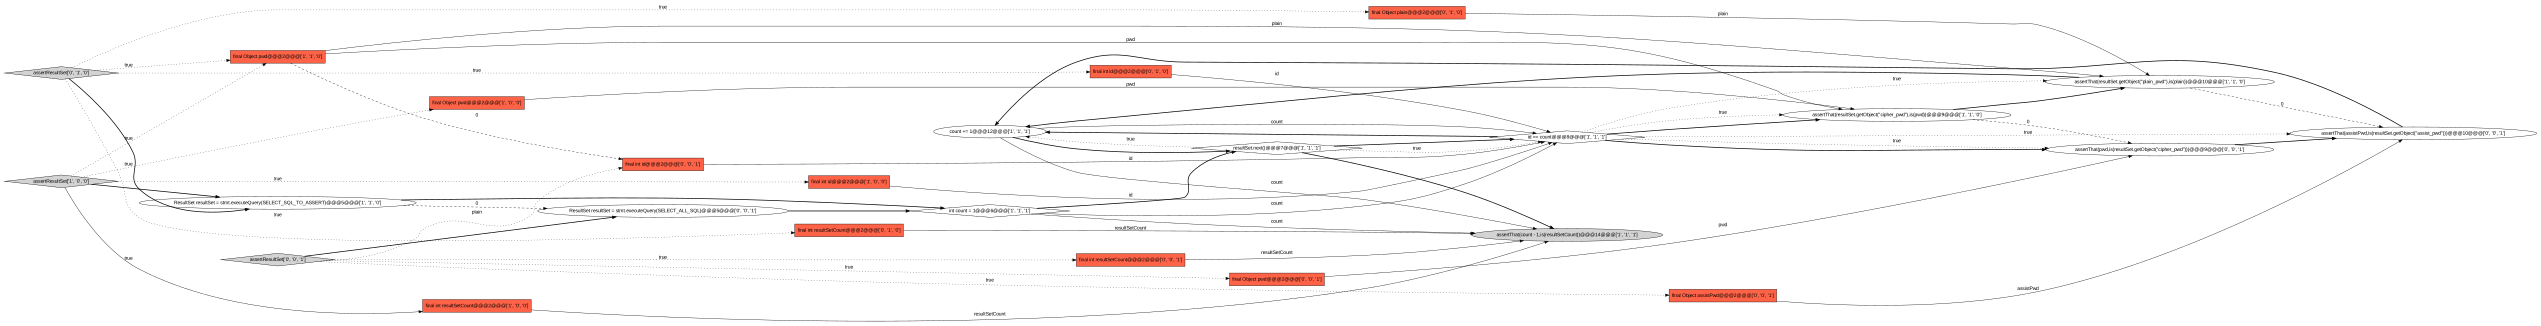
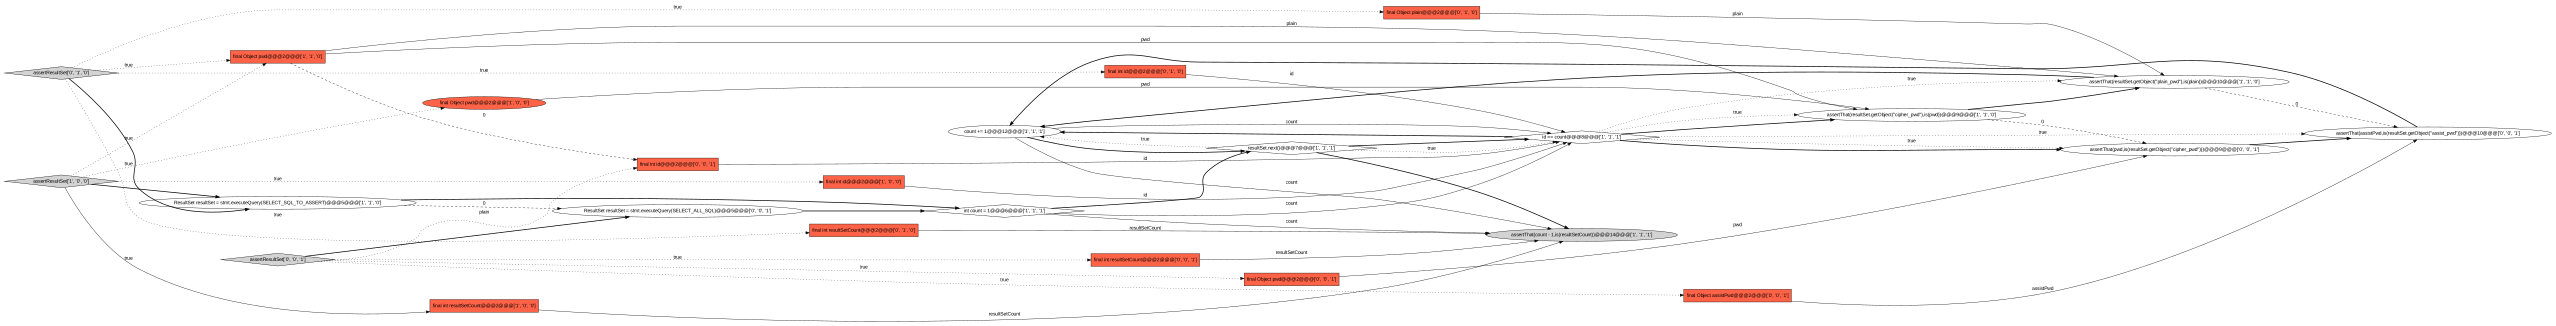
node "final Object pwd@@@2@@@['1', '0', '0']": shape box -> ellipse
